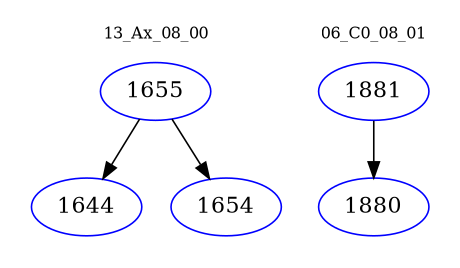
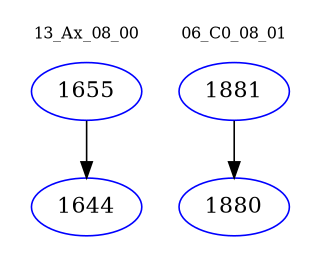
node "1654": removed
